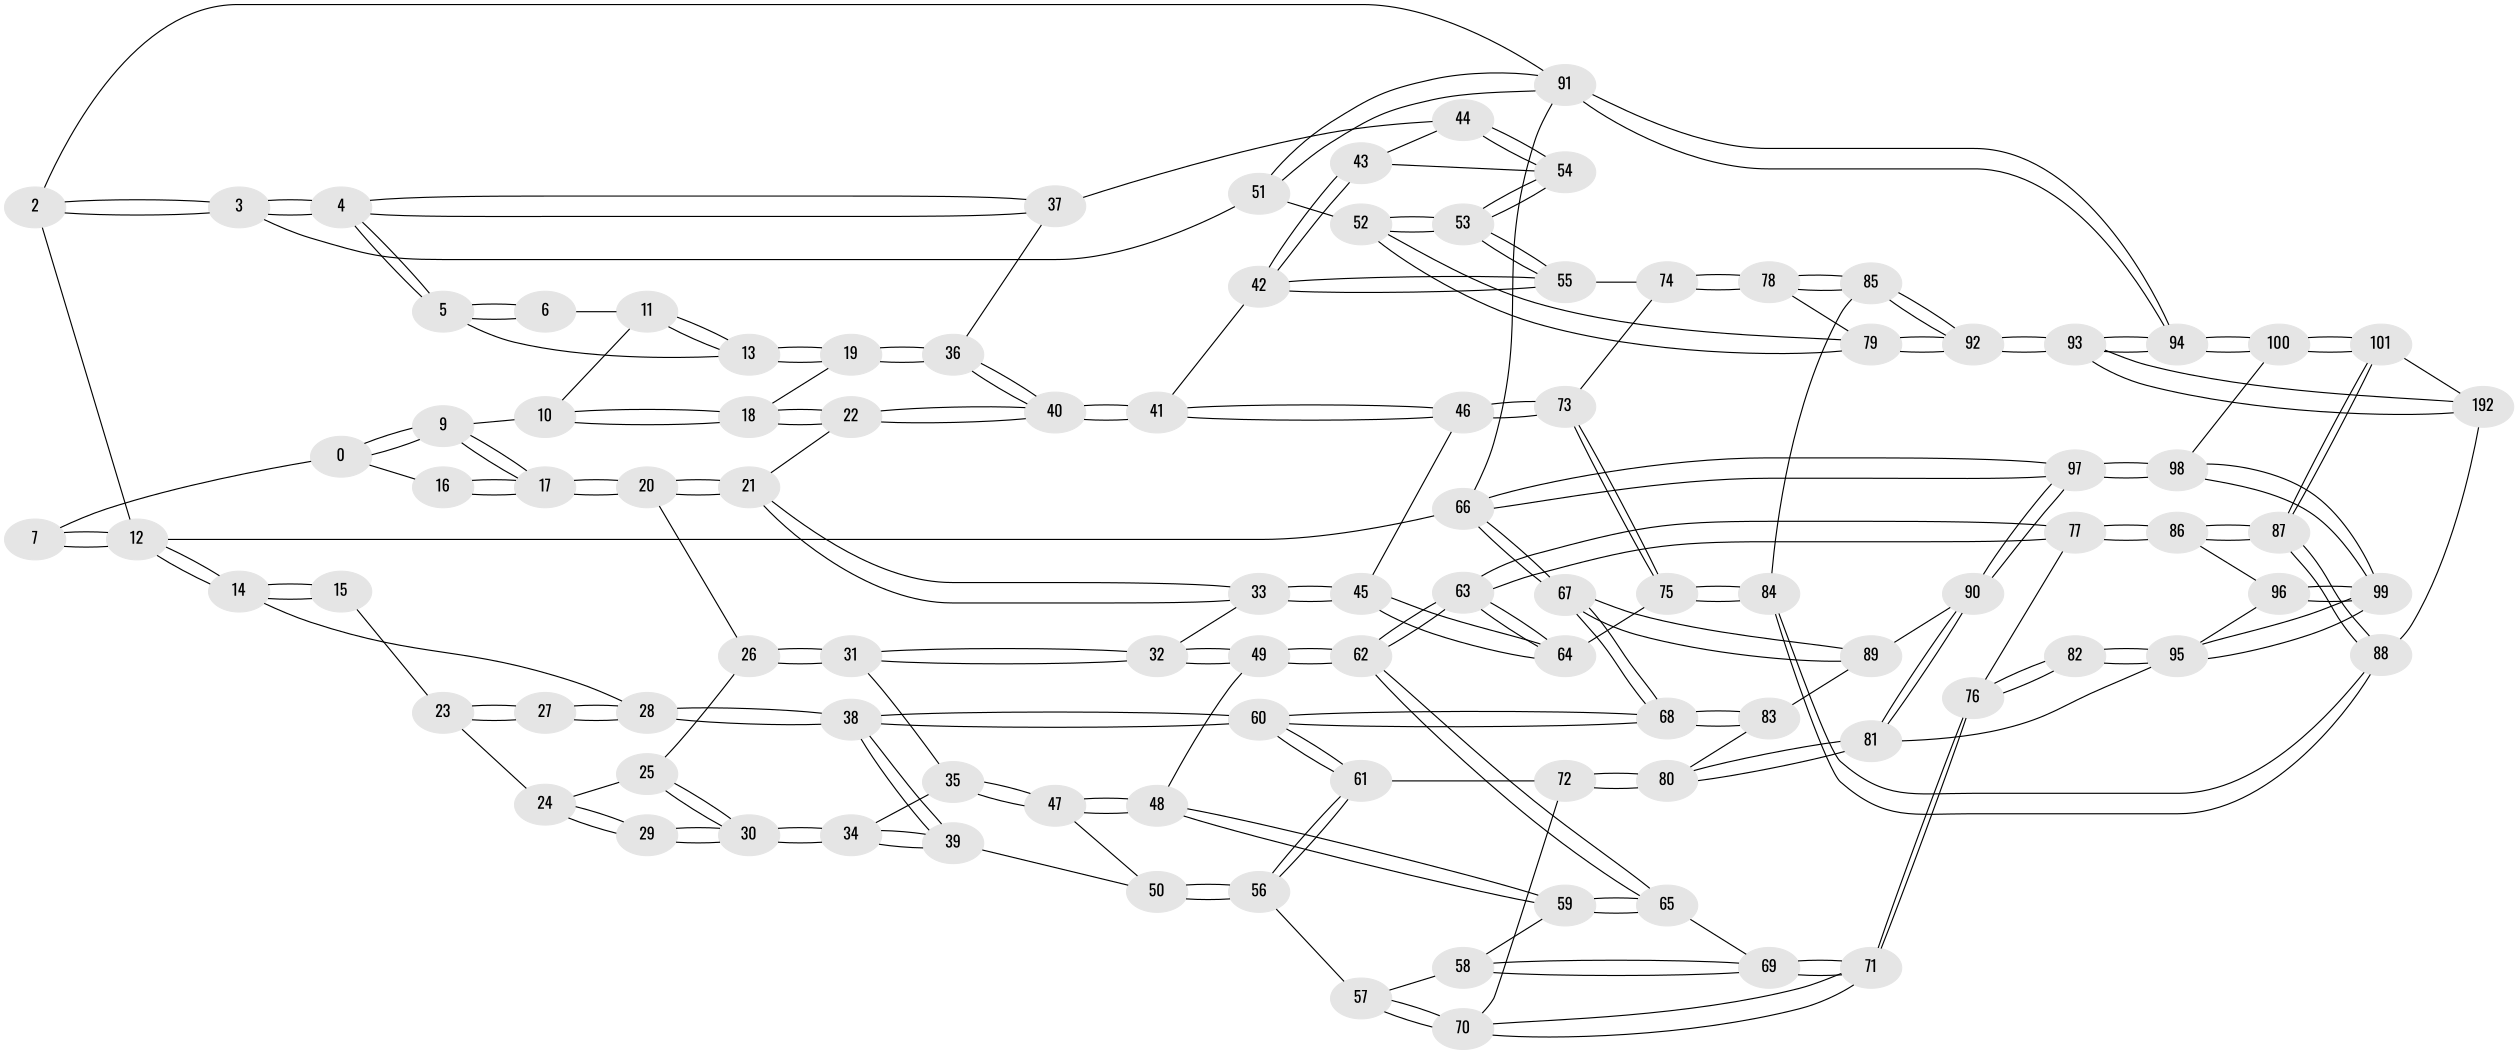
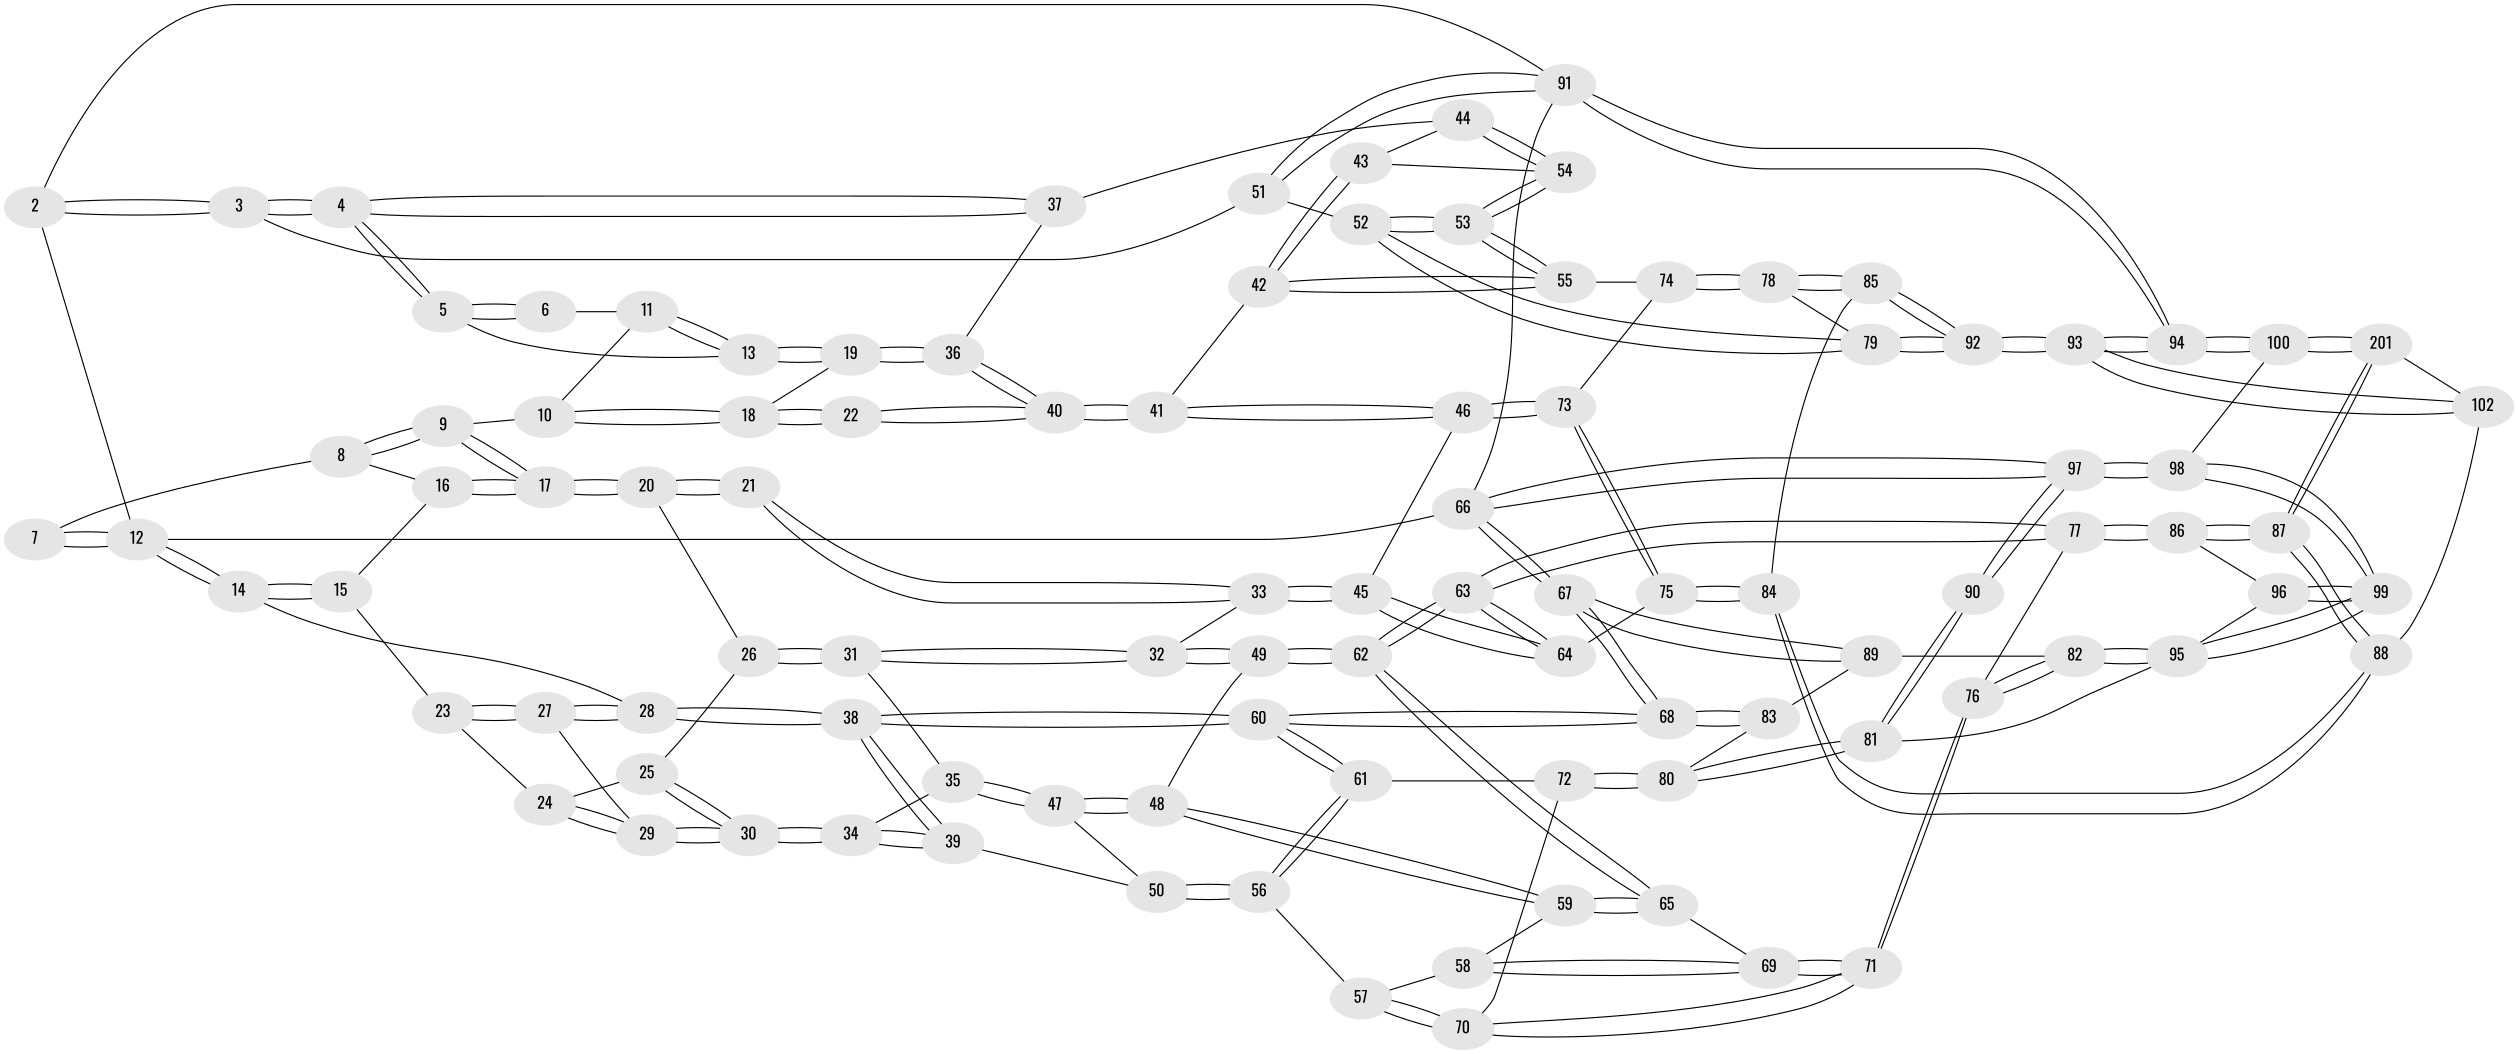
node "101": label "101" -> "201"
node "192": label "192" -> "102"
edge "22" -- "21": removed
node "0": label "0" -> "8"
edge "16" -- "15": added
edge "90" -- "89": now "82" -- "89"
edge "27" -- "29": added
